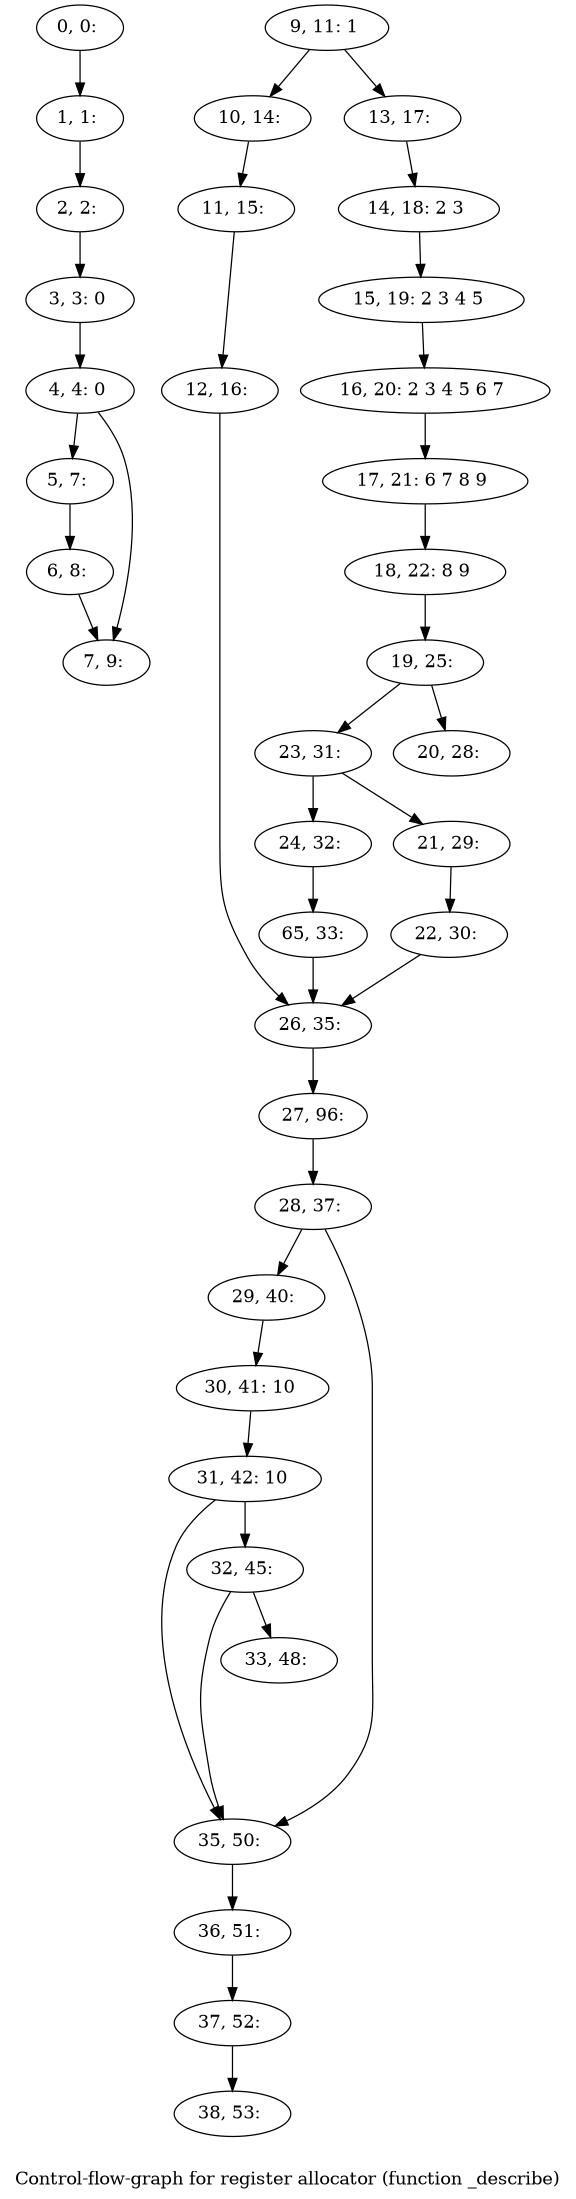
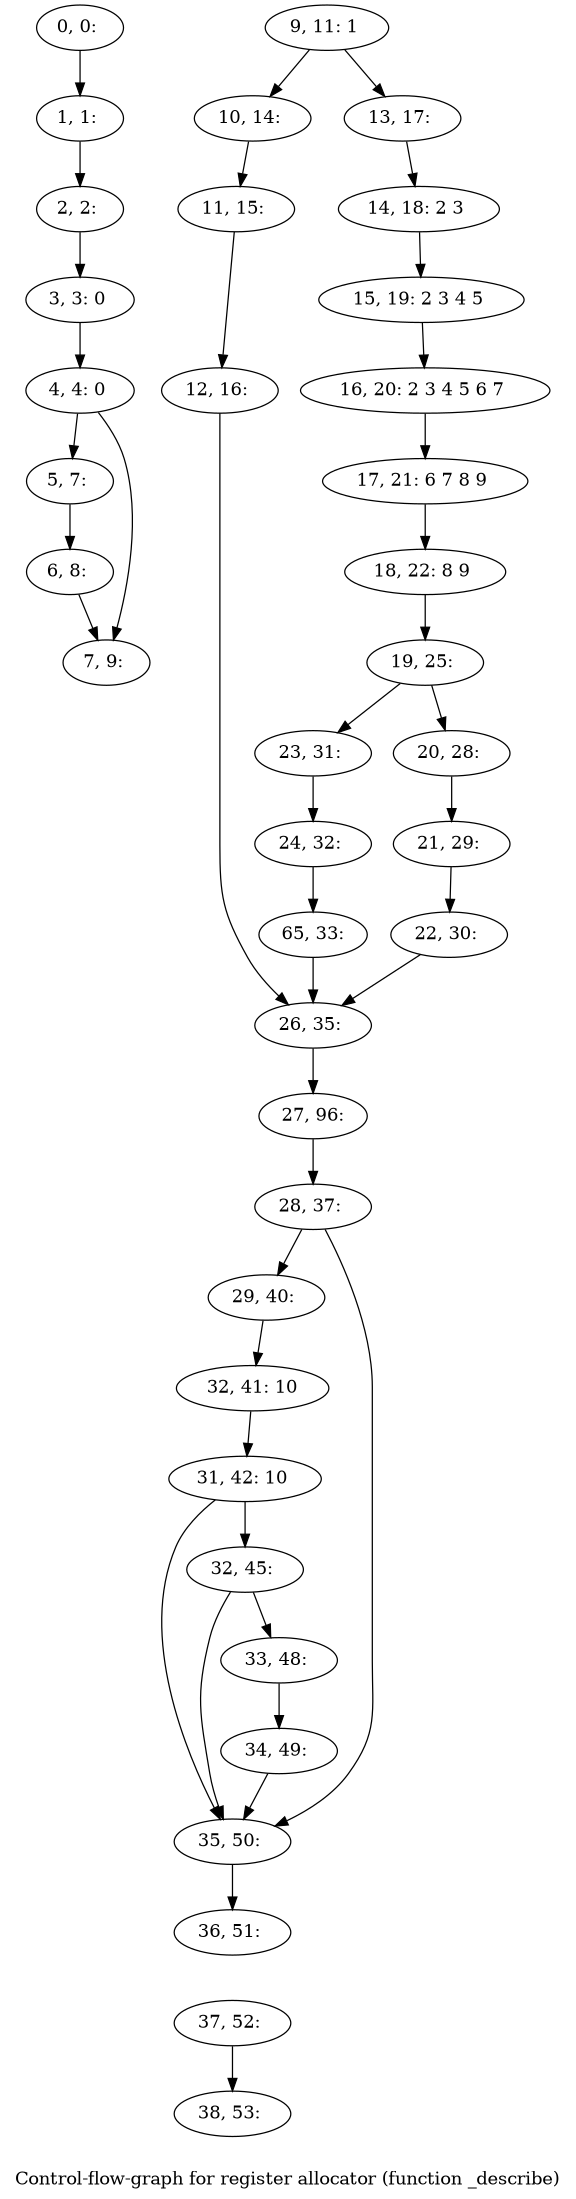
edge "23, 31:" -> "21, 29:": now "20, 28:" -> "21, 29:"
node "30, 41: 10": label "30, 41: 10" -> "32, 41: 10"
node "34, 49:": added
edge "36, 51:" -> "37, 52:": removed
